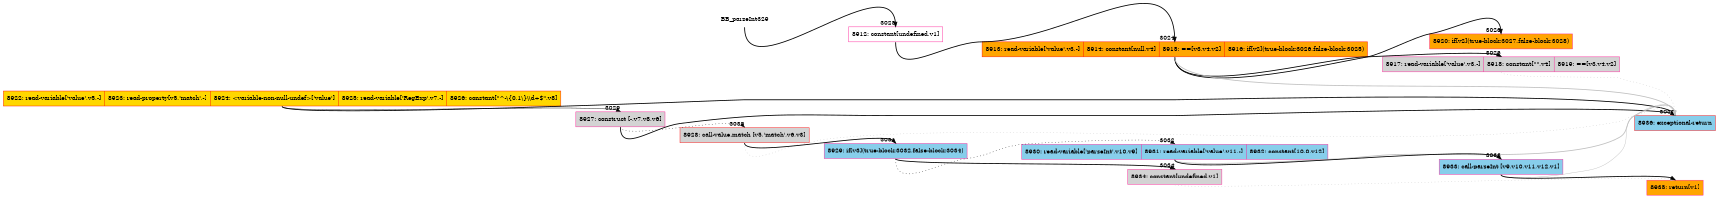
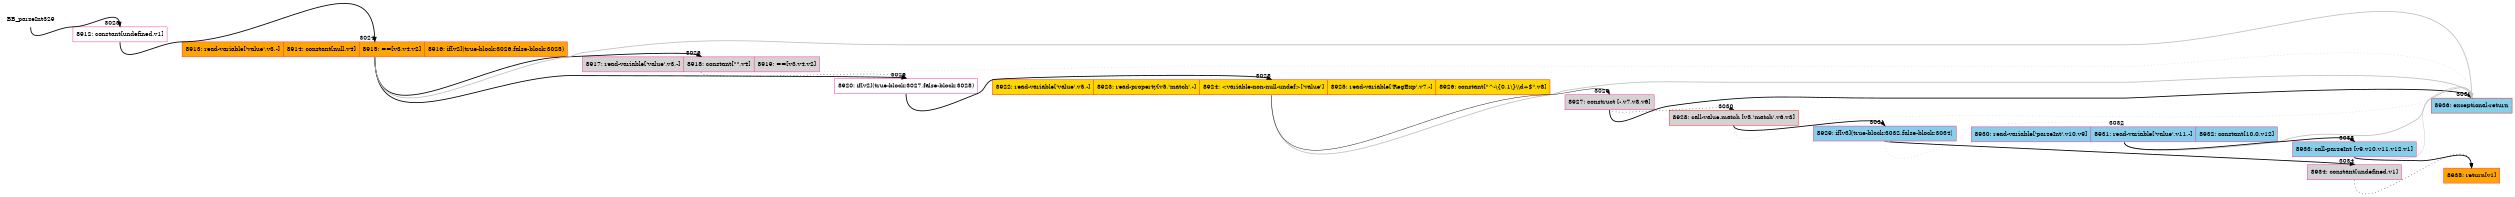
node "8920: if[v2](true-block:3027,false-block:3028)": fillcolor orange -> white
node "8913: read-variable['value',v3,-]": color red -> deeppink
edge "8917: read-variable['value',v3,-]" -> "8920: if[v2](true-block:3027,false-block:3028)": added
edge "8920: if[v2](true-block:3027,false-block:3028)" -> "8922: read-variable['value',v5,-]": added
edge "8922: read-variable['value',v5,-]" -> "8936: exceptional-return": color black -> gray
edge "8929: if[v3](true-block:3032,false-block:3034)" -> "8930: read-variable['parseInt',v10,v9]": color black -> gray
edge "8934: constant[undefined,v1]" -> "8935: return[v1]": color gray -> black
